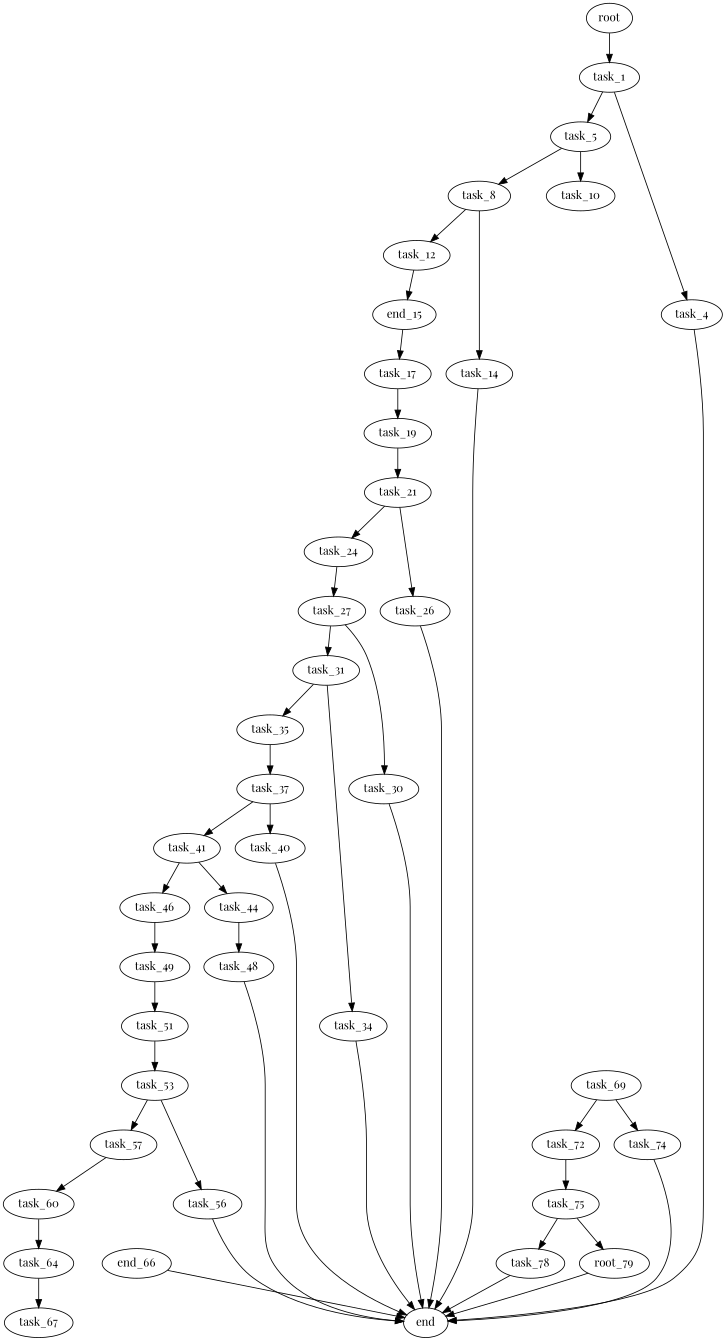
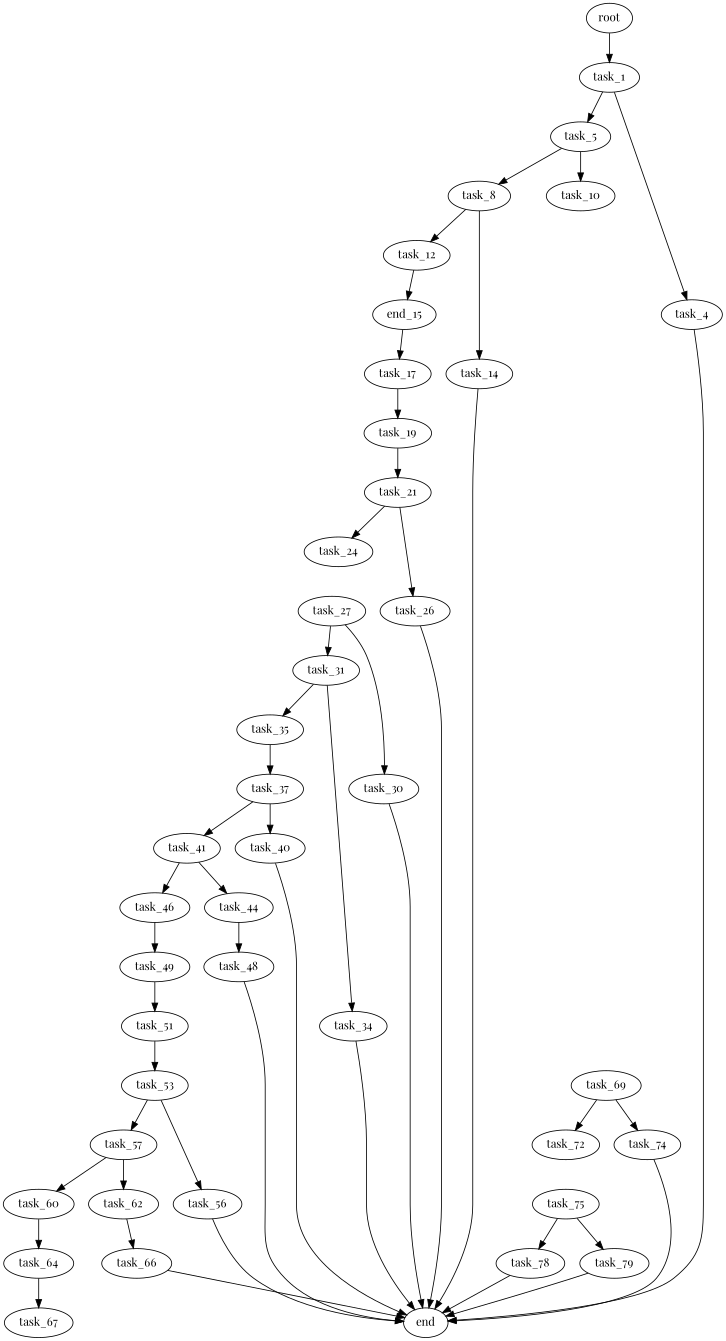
edge "task_24" -> "task_27": removed
edge "task_72" -> "task_75": removed
node "task_62": added
node "end_66": label "end_66" -> "task_66"
node "root_79": label "root_79" -> "task_79"
